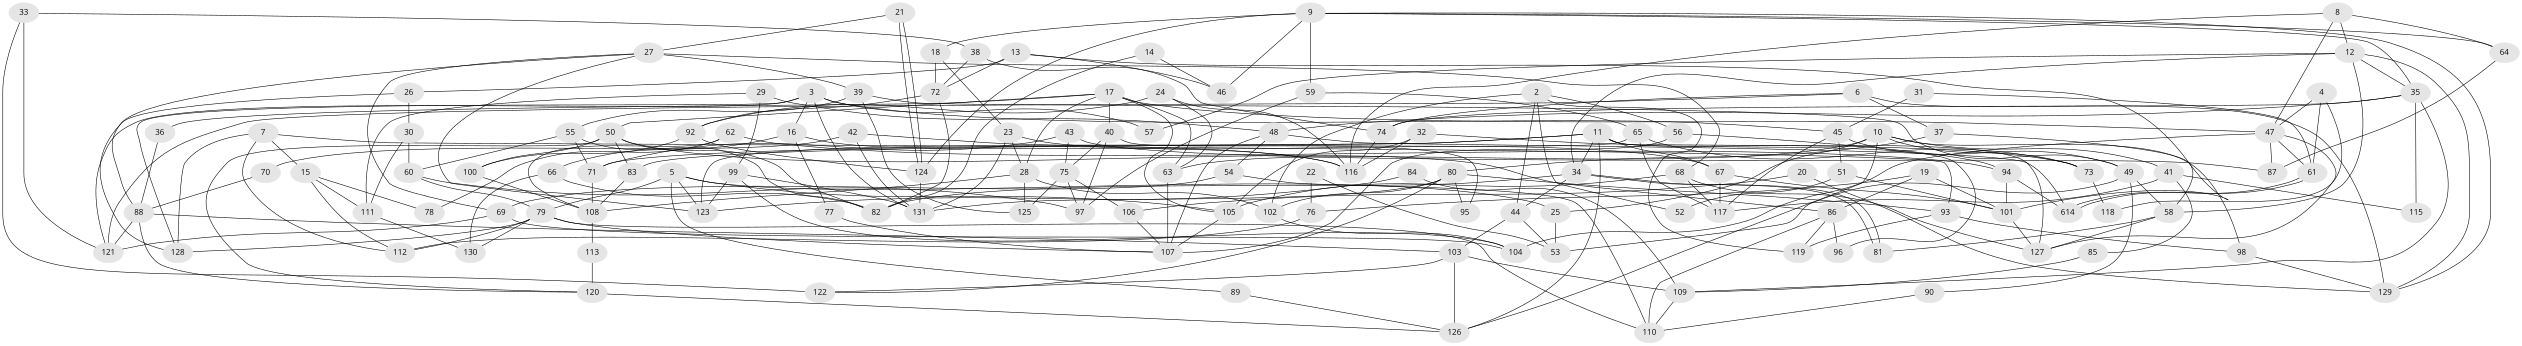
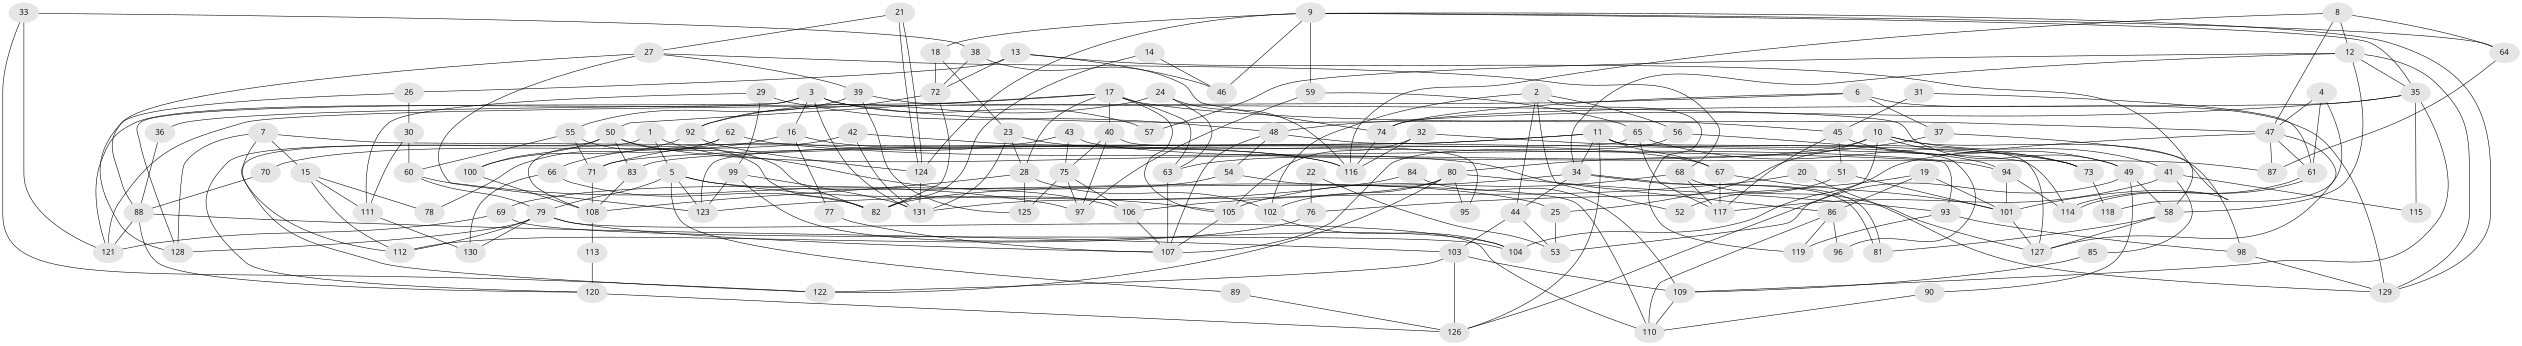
edge "27" -- "69": removed
node "1": added
node "614": label "614" -> "114"
